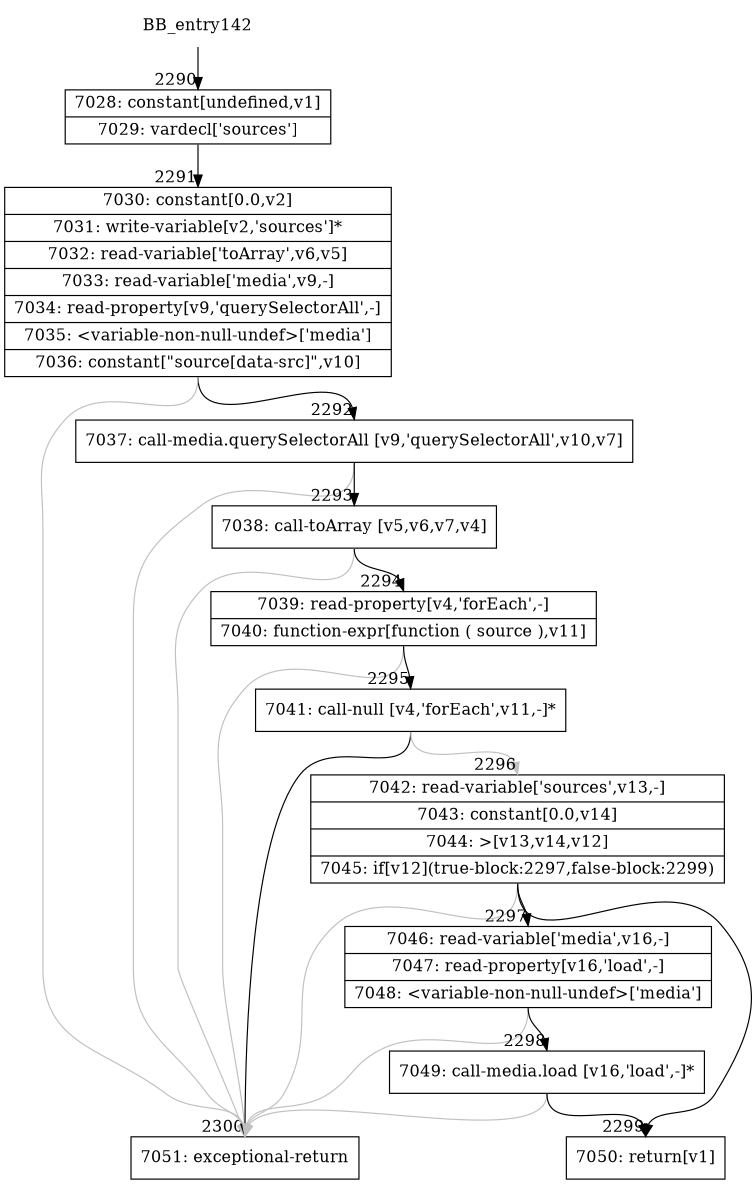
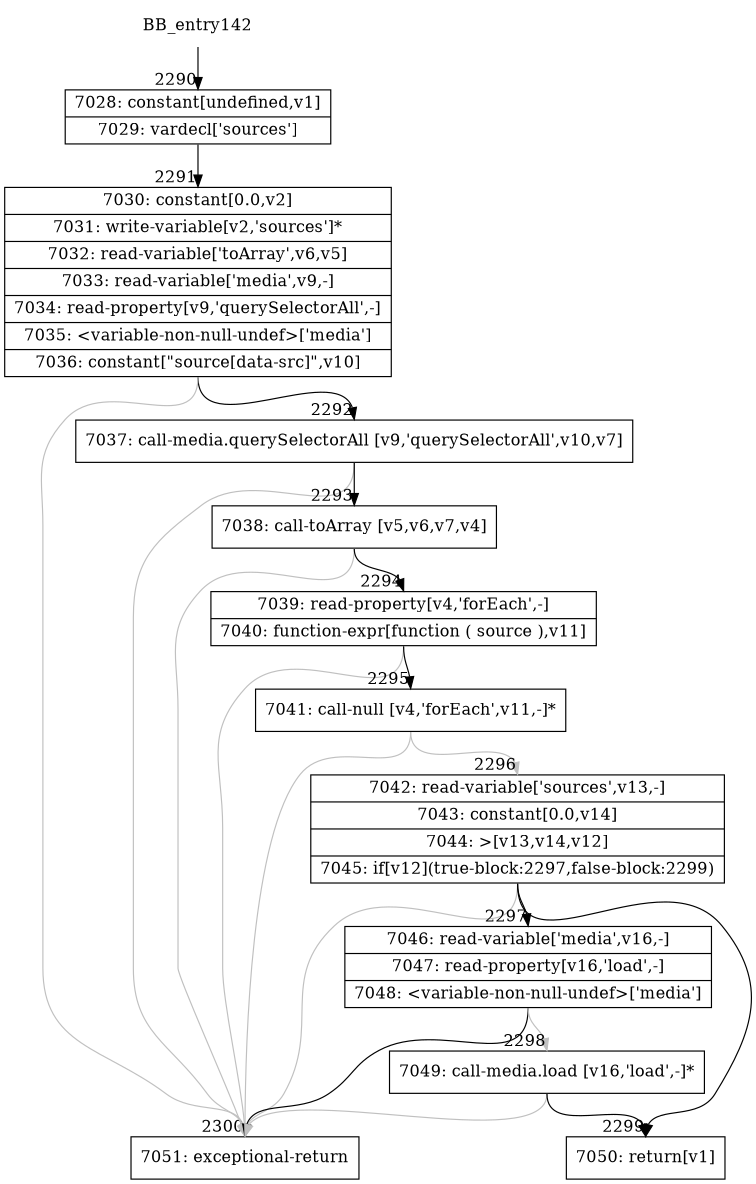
edge "7041: call-null [v4,'forEach',v11,-]*" -> "7051: exceptional-return": color black -> gray
edge "7046: read-variable['media',v16,-]" -> "7049: call-media.load [v16,'load',-]*": color black -> gray
edge "7046: read-variable['media',v16,-]" -> "7051: exceptional-return": color gray -> black
